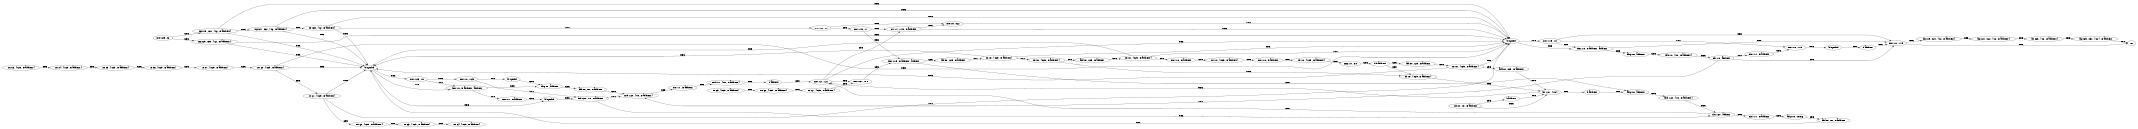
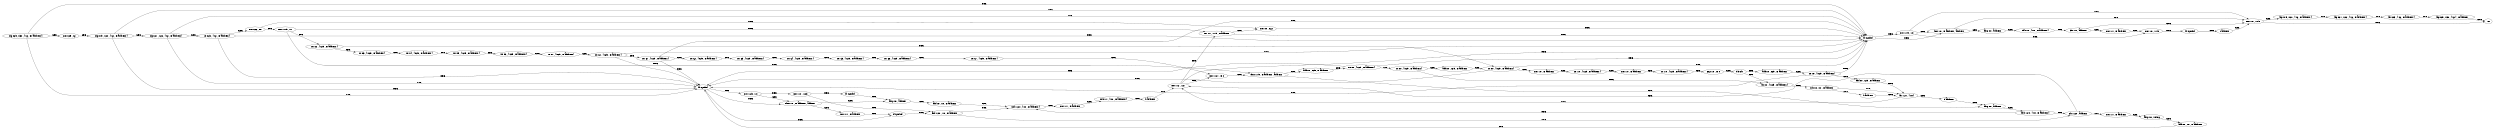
edge "mov x29 , sp" -> "stp x29 , x30 , [ sp , #- address ]!": reversed
node "str x2 , [ x29 , # address ]": added
edge "str q4 , [ x29 , # address ]" -> "str q5 , [ x29 , # address ]": added, label "CFG"
node "b.le address": label "b.le address" -> "b.le cbz"
edge "ldr x0 , [ x29 , # address ]" -> "ldr w21 , [ x0 ]": now "ldr x0 , [ x29 , # address ]" -> "sub x0 , x0 , # address"
edge "cbz w0 , address" -> "strb w20 , [ x0 , # address ]": now "ldrb w20 , [ x0 , # address ]" -> "strb w20 , [ x0 , # address ]"
